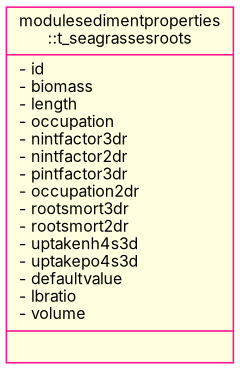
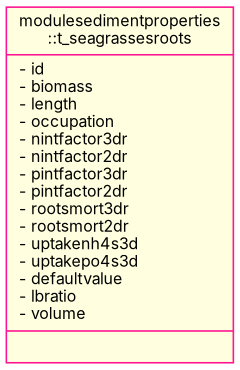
node "modulesedimentproperties": text "- occupation2dr" -> "- pintfactor2dr"
